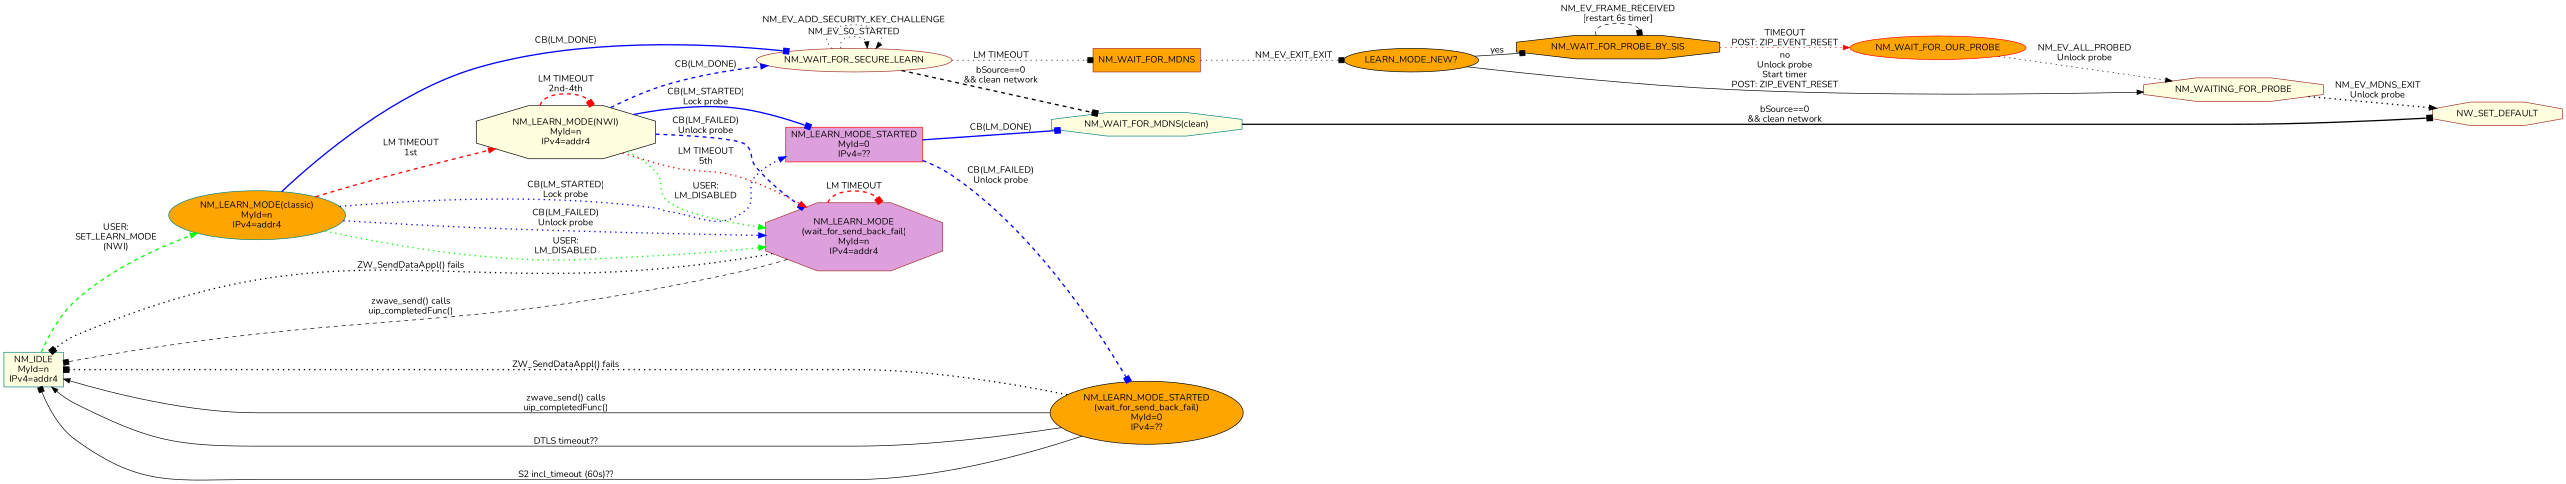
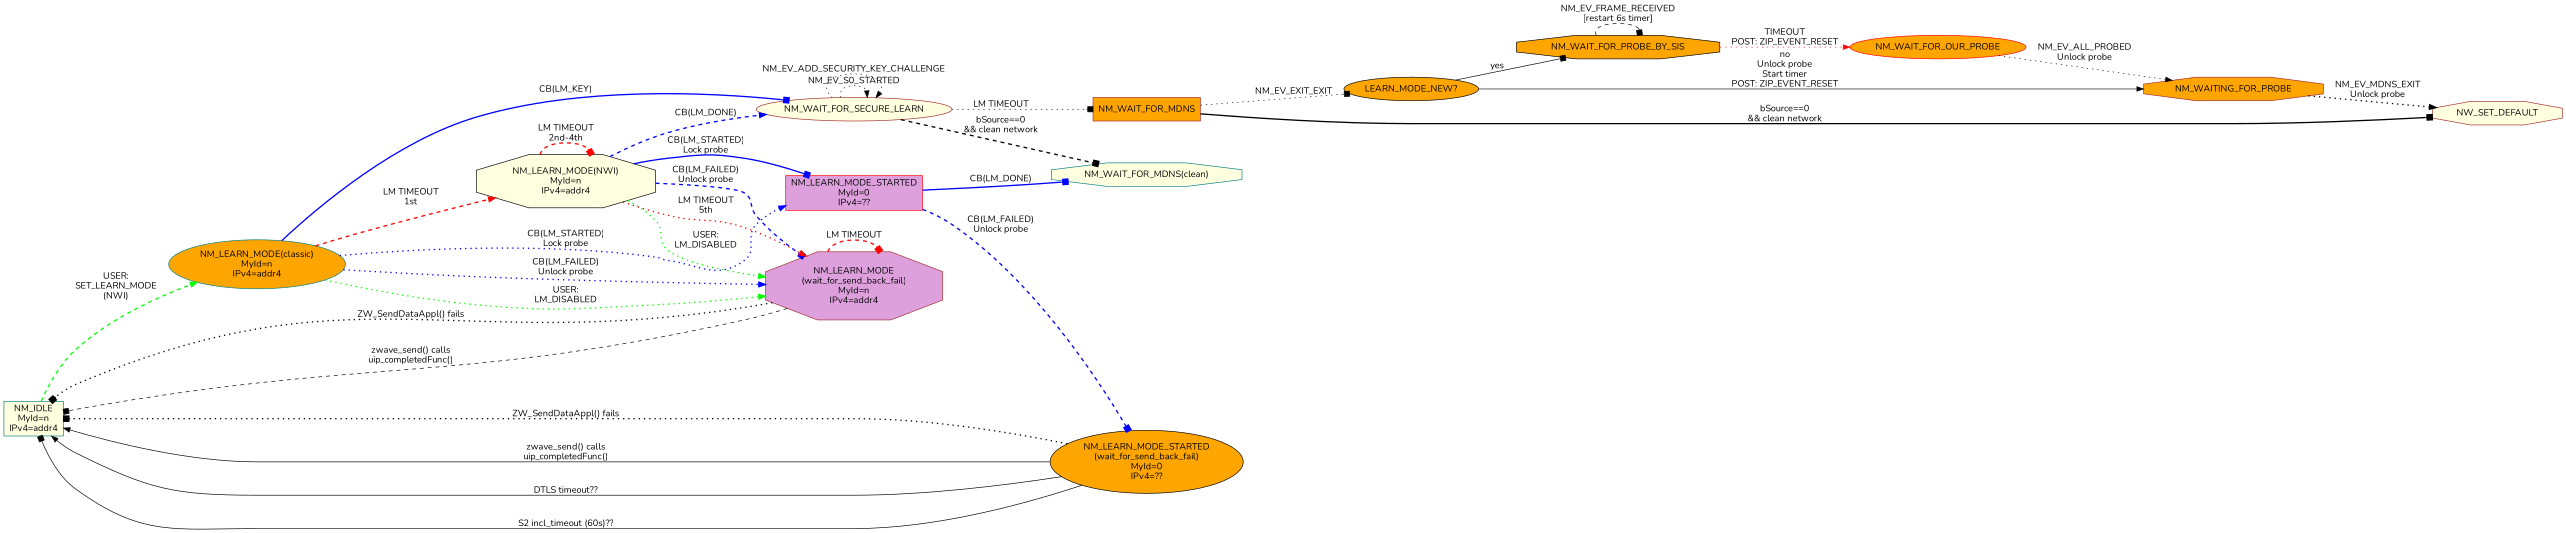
edge "NM_LEARN_MODE(classic) MyId=n IPv4=addr4" -> "NM_WAIT_FOR_SECURE_LEARN": label "CB(LM_DONE)" -> "CB(LM_KEY)"
node "NM_WAITING_FOR_PROBE": fillcolor lightyellow -> orange
edge "NM_WAIT_FOR_MDNS(clean)" -> "NW_SET_DEFAULT": now "NM_WAIT_FOR_MDNS" -> "NW_SET_DEFAULT"
